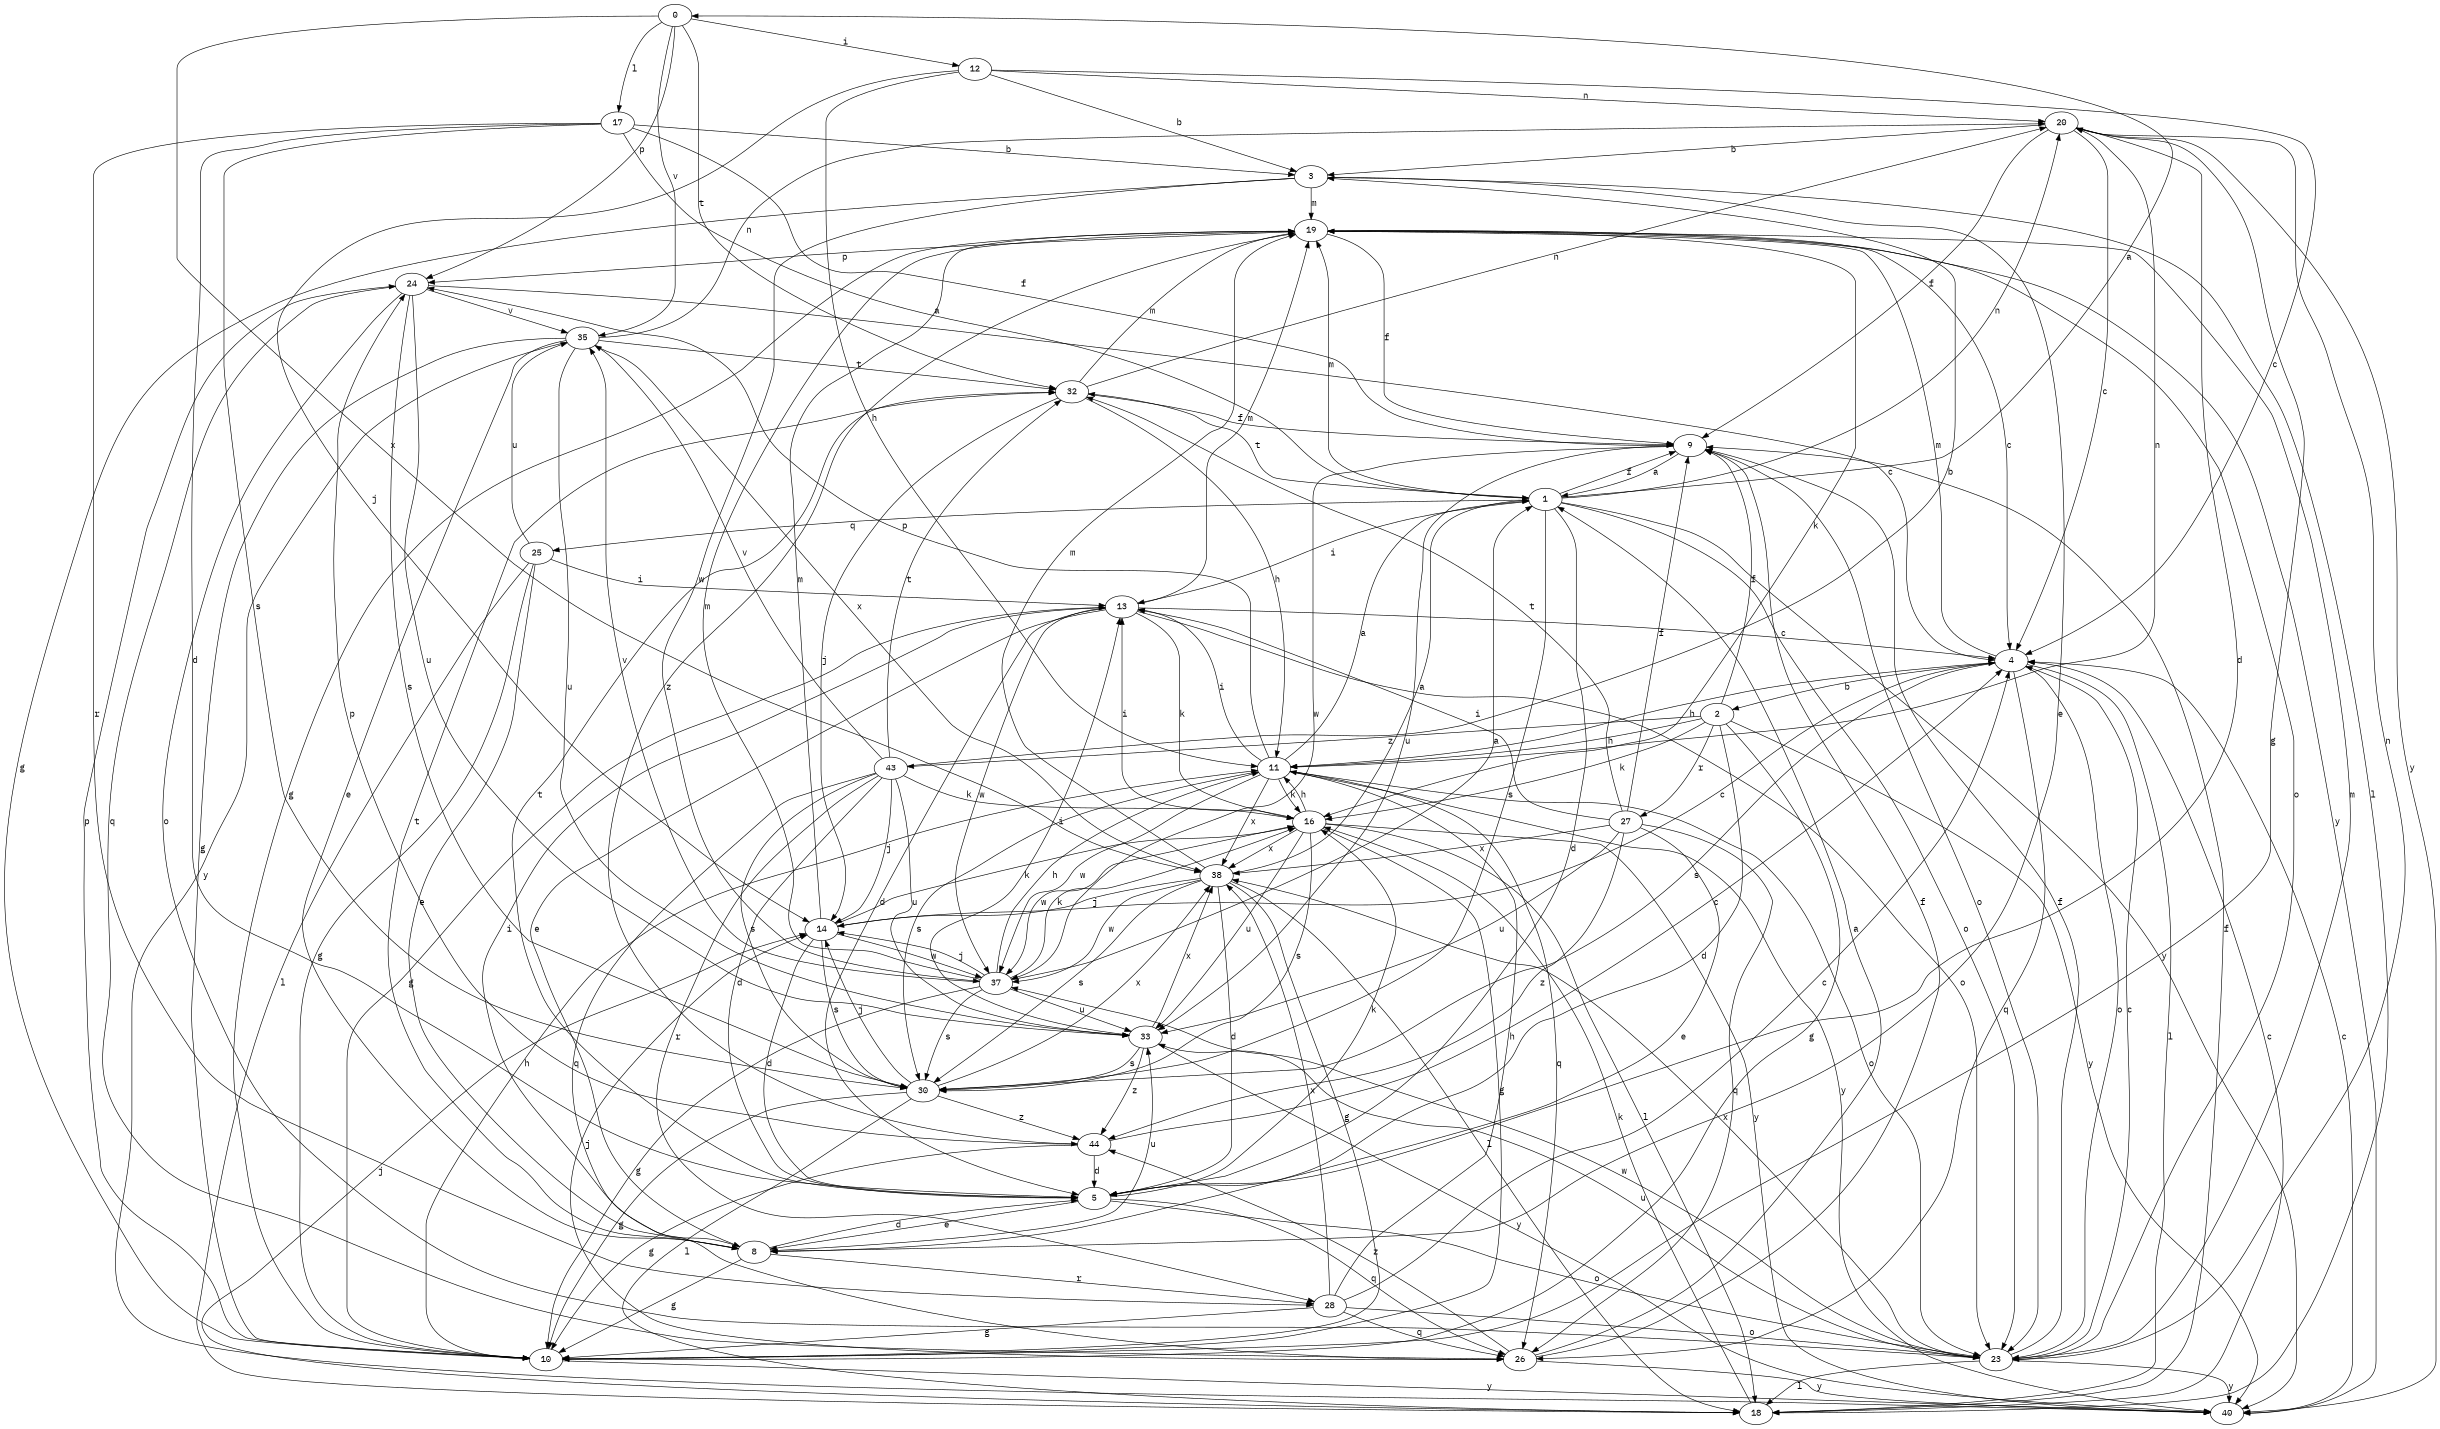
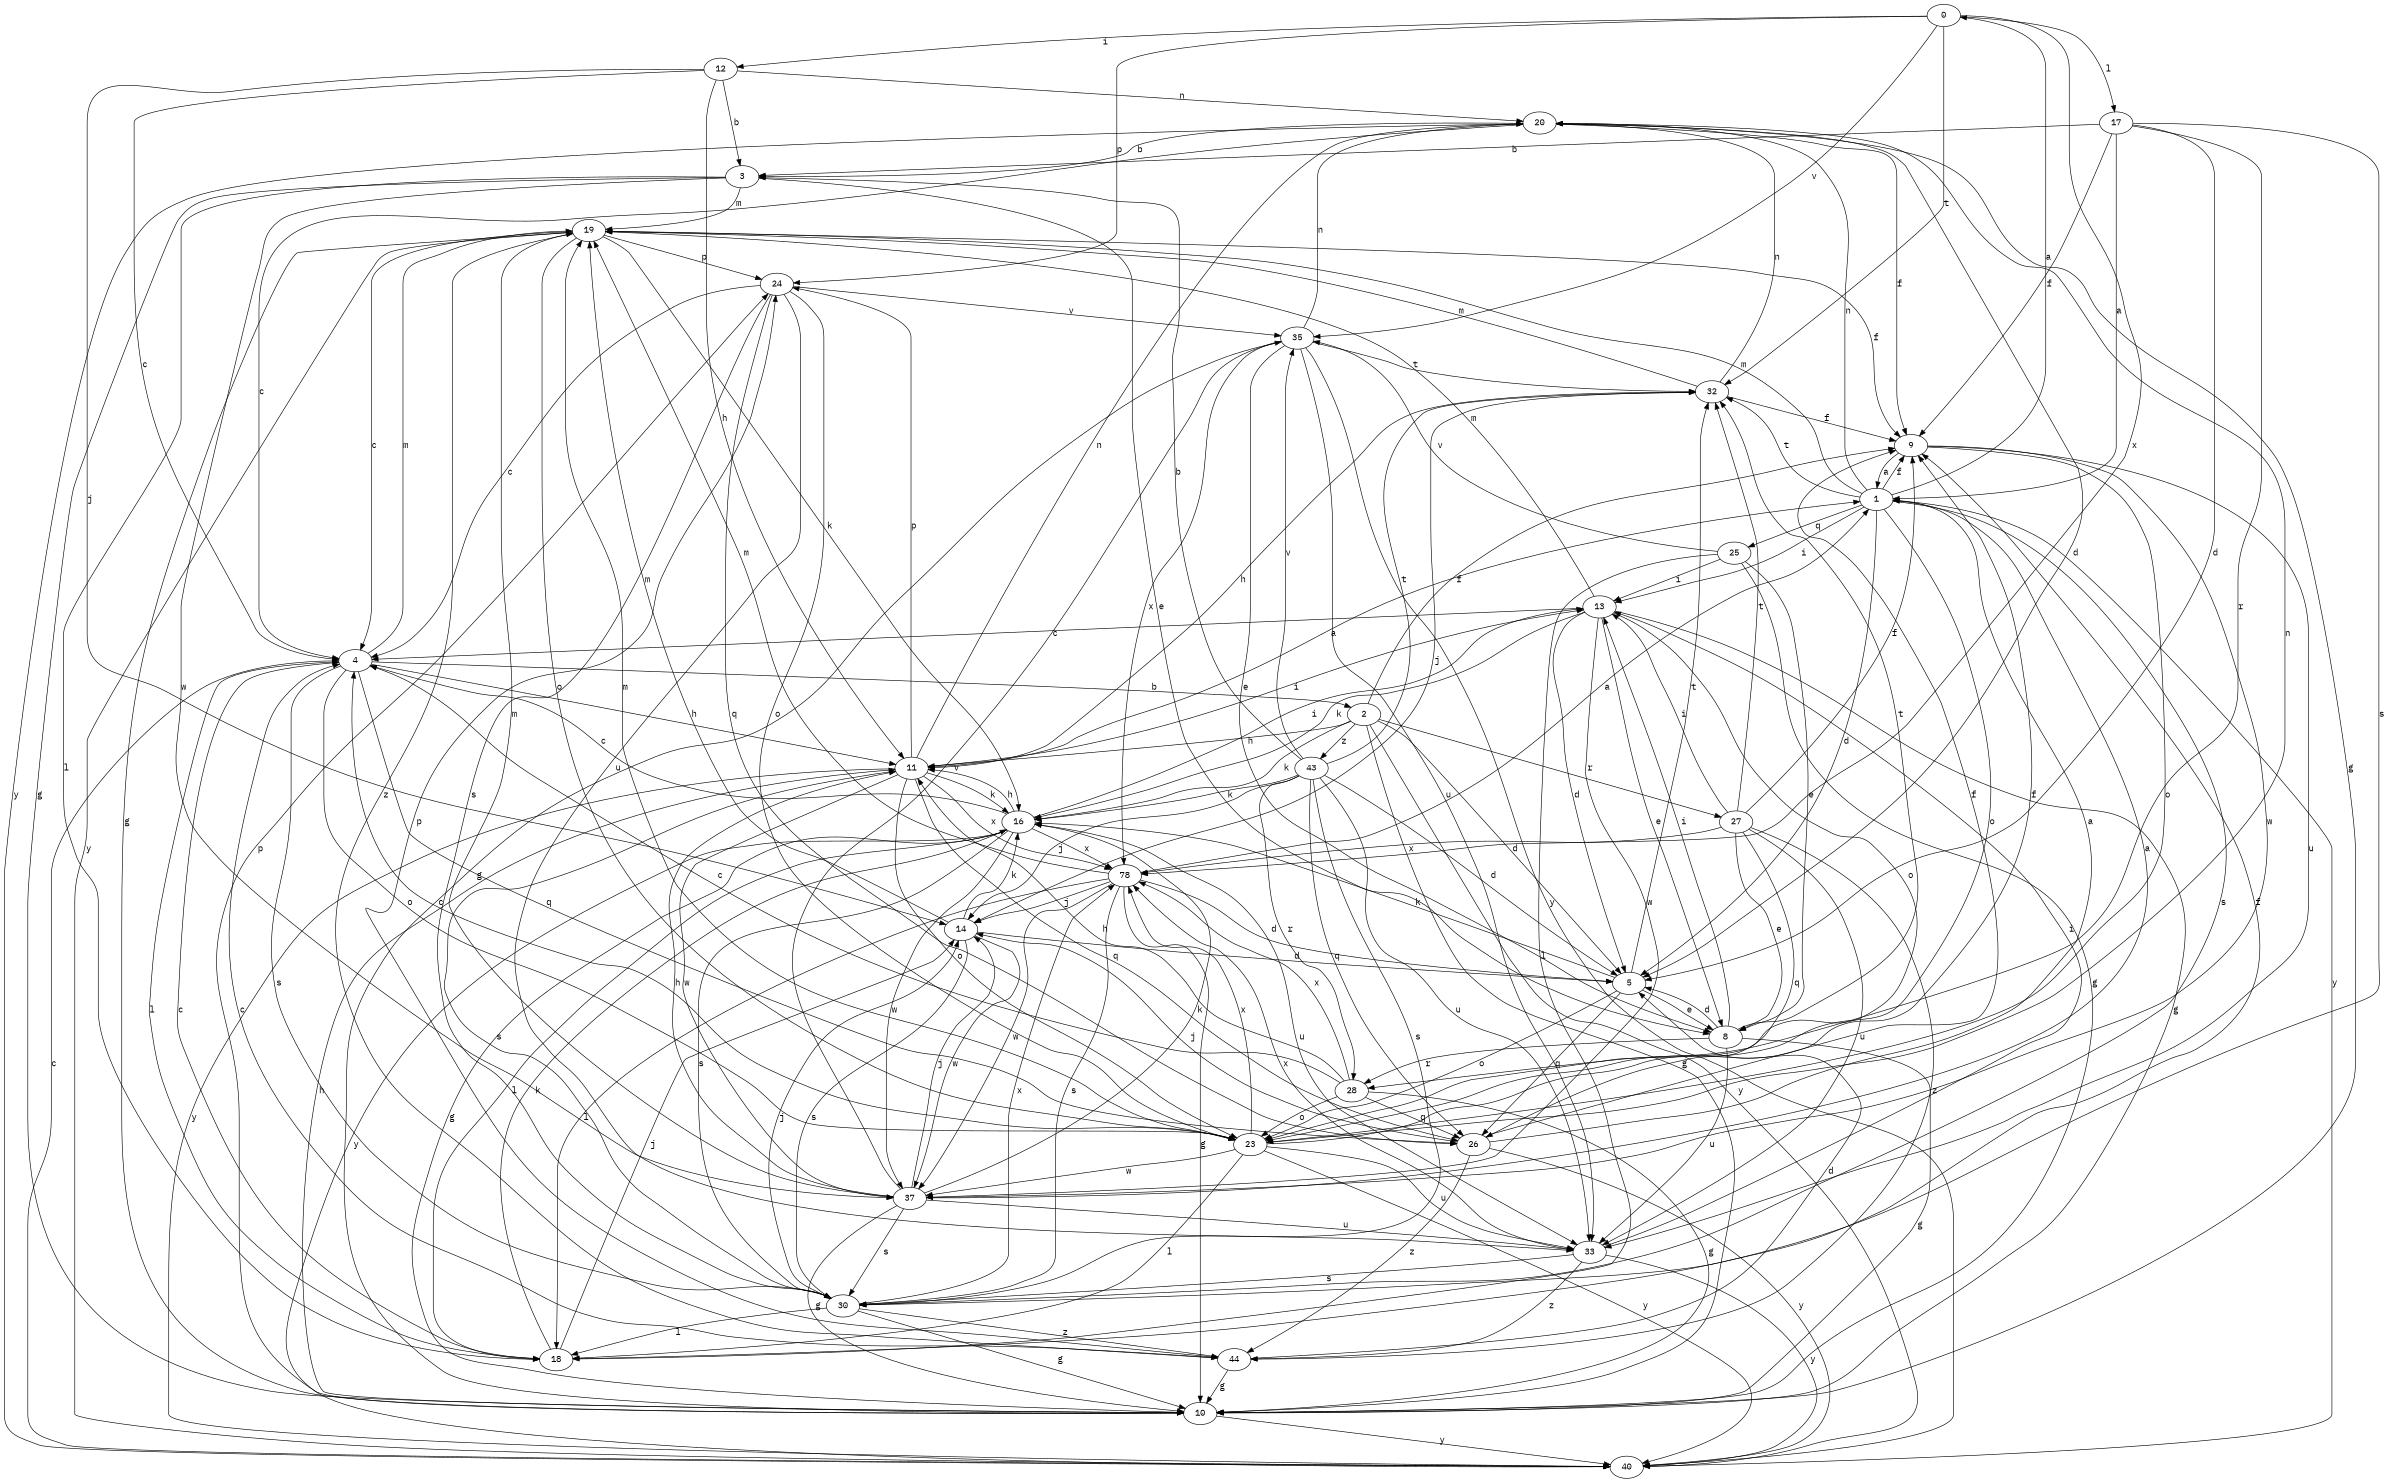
edge "25" -> "35": label "u" -> "v"
node "38": label "38" -> "78"
edge "14" -> "4": now "16" -> "4"
